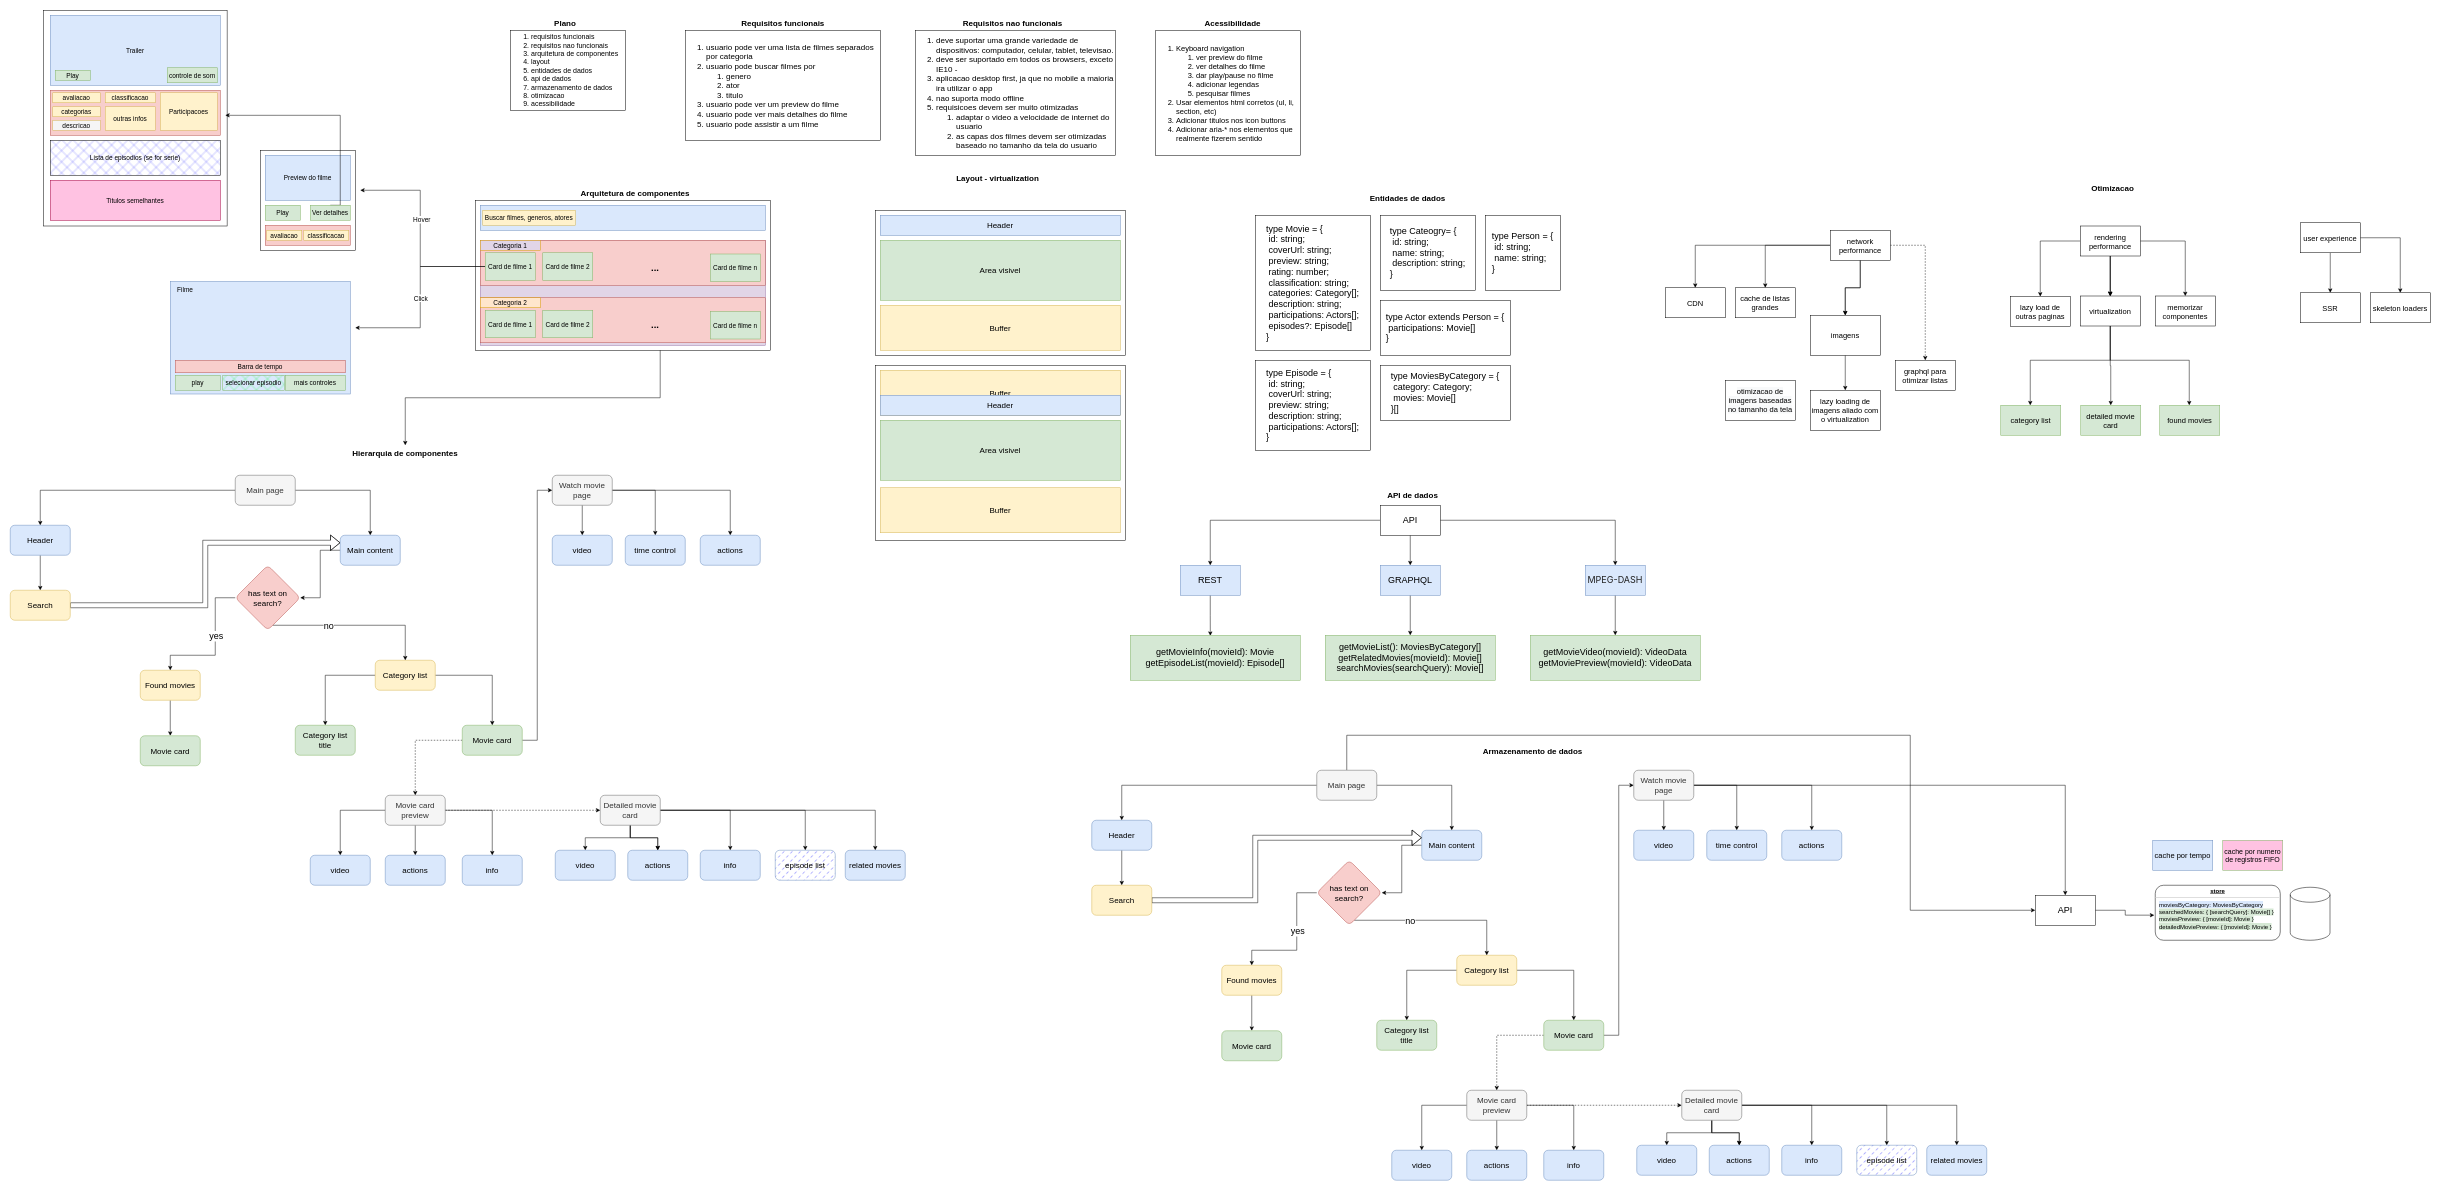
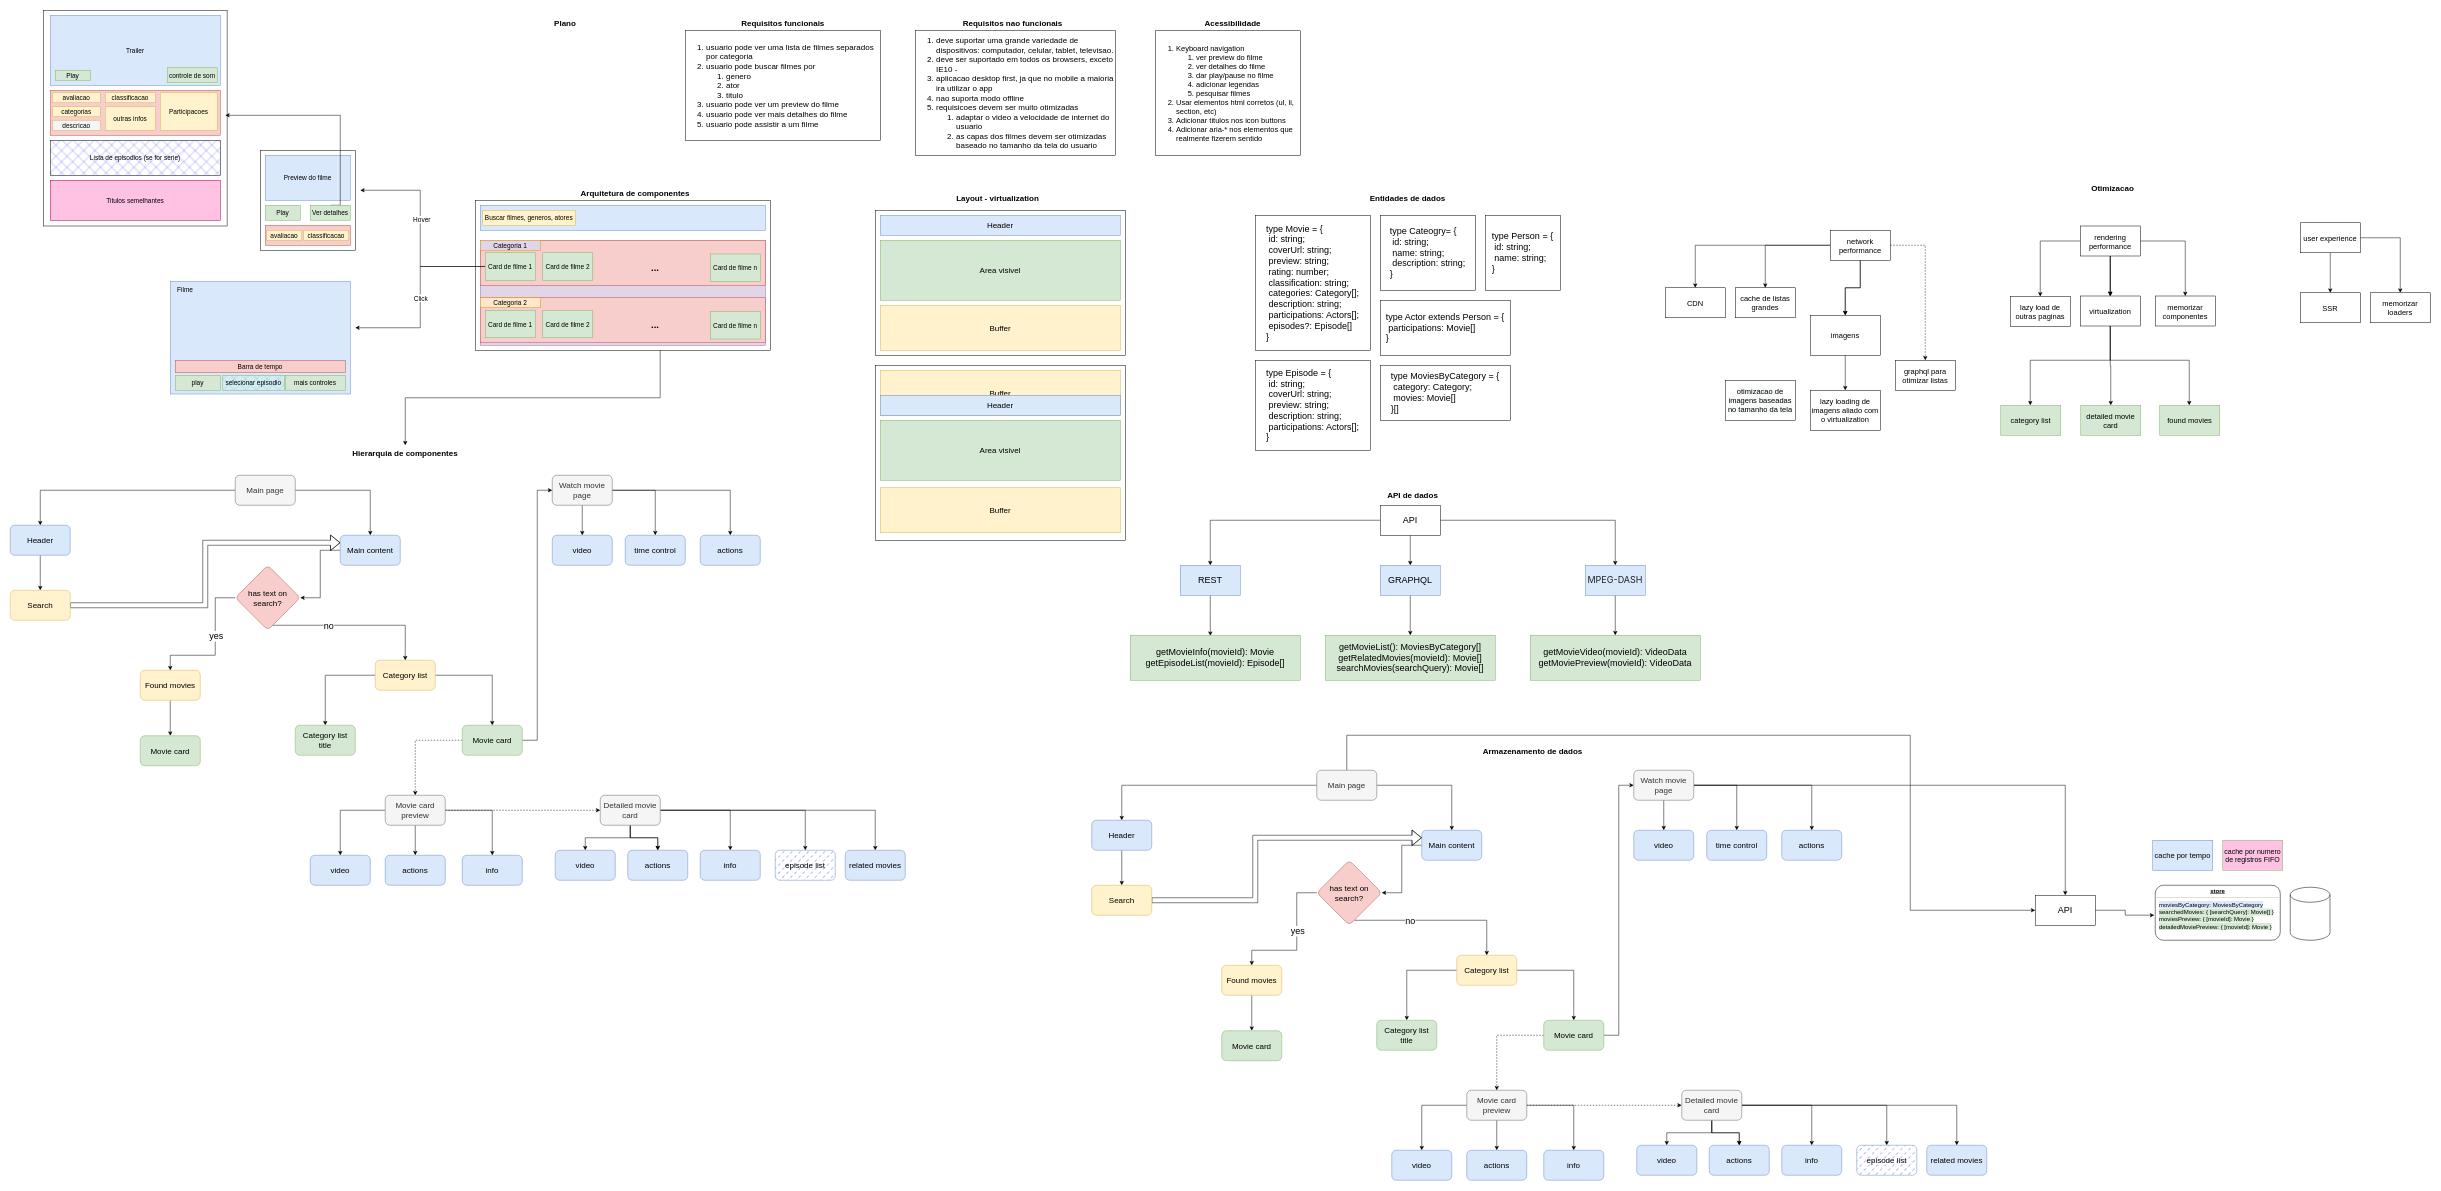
node "requisitos funcionais requisitos nao funcionais arquitetura de componentes layout entidades de dados api de dados armazenamento de dados otimizacao acessibilidade": removed
node "Layout - virtualization": moved (998, 178) -> (998, 198)
node "skeleton loaders": label "skeleton loaders" -> "memorizar loaders"
